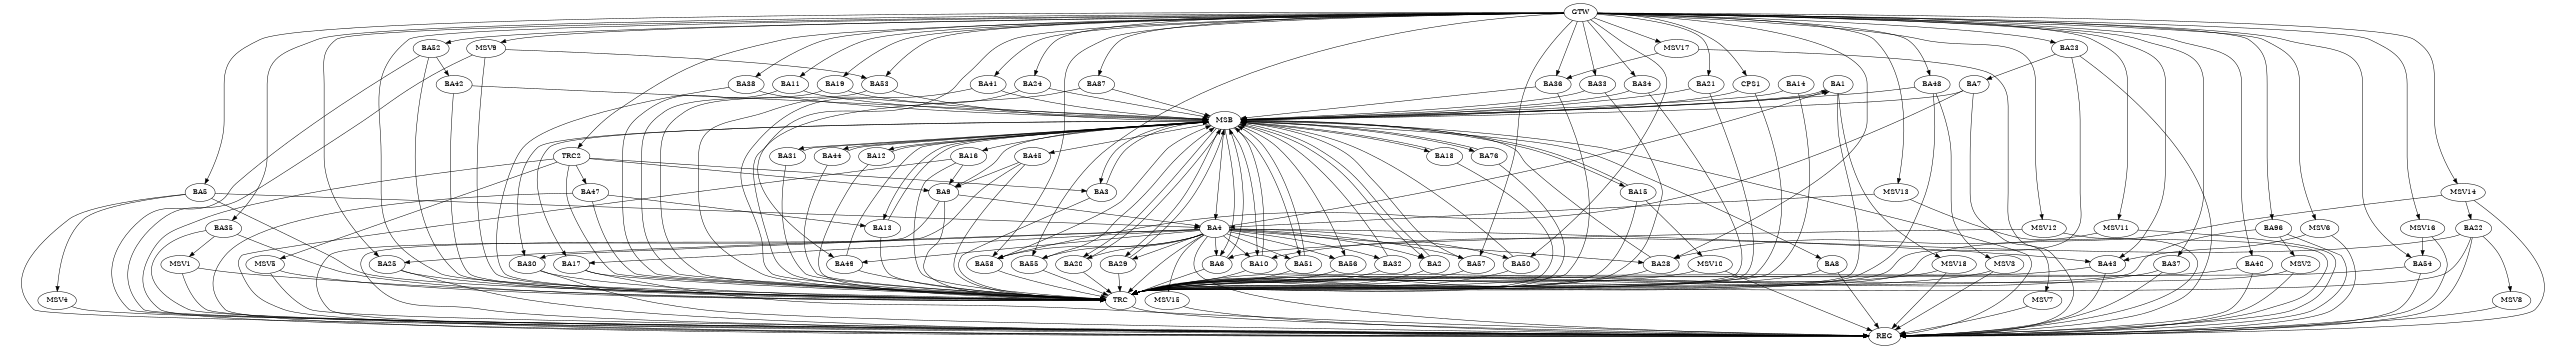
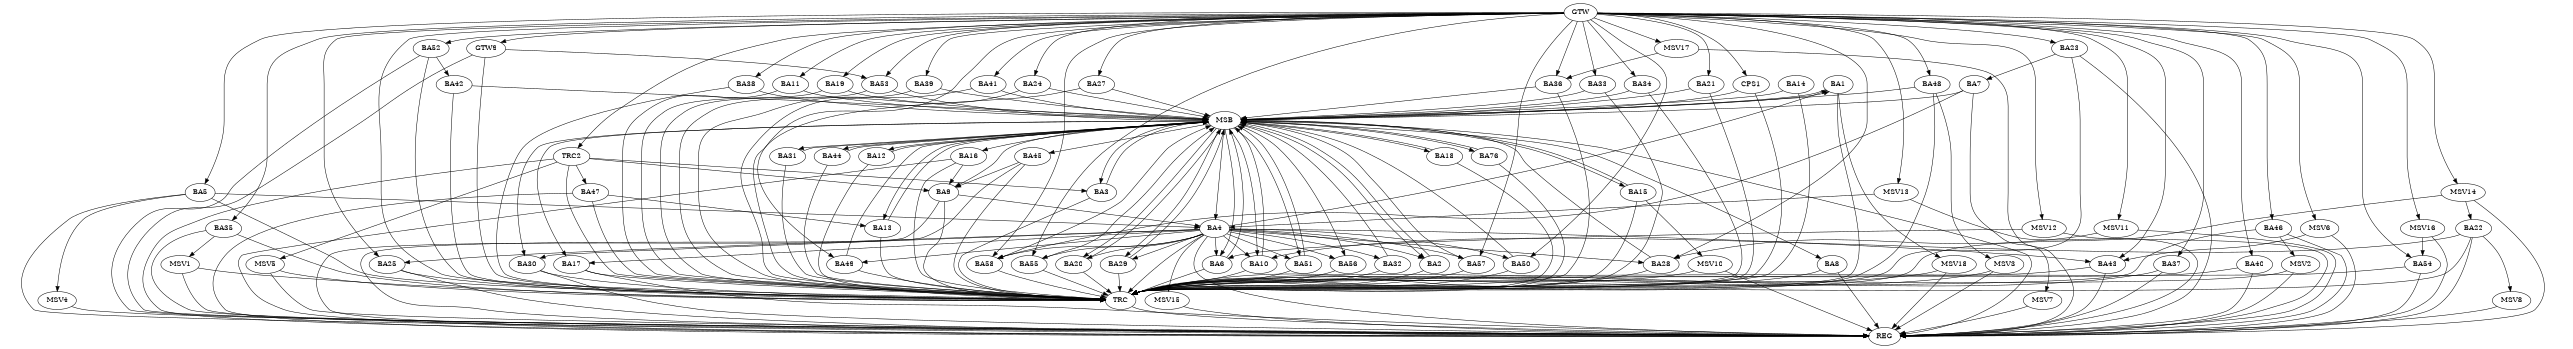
node "MSV9": label "MSV9" -> "GTW9"
node "BA39": added
node "BA87": label "BA87" -> "BA27"
node "BA96": label "BA96" -> "BA46"
